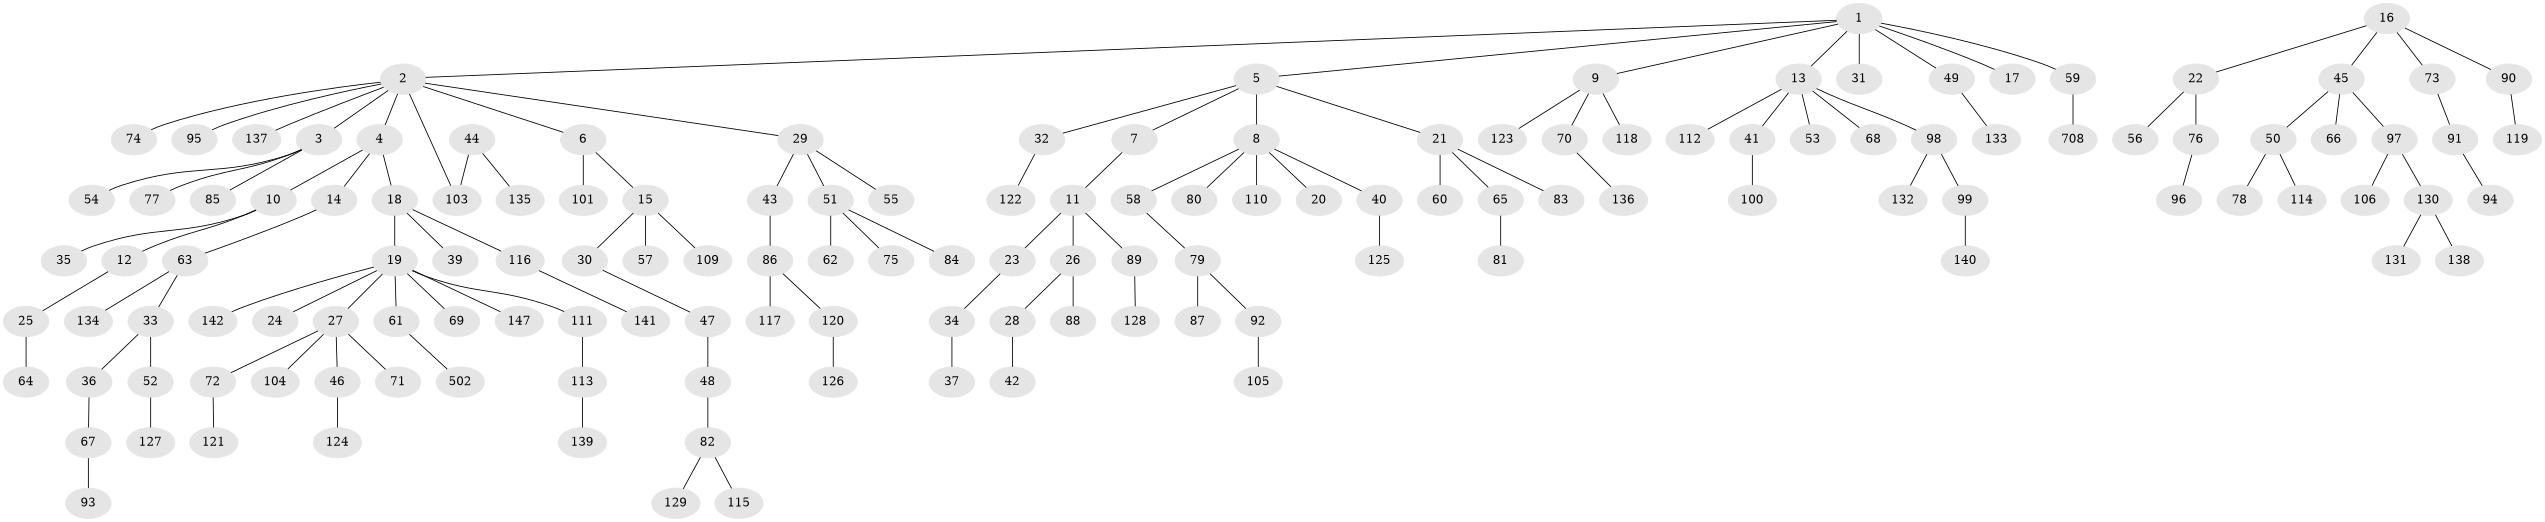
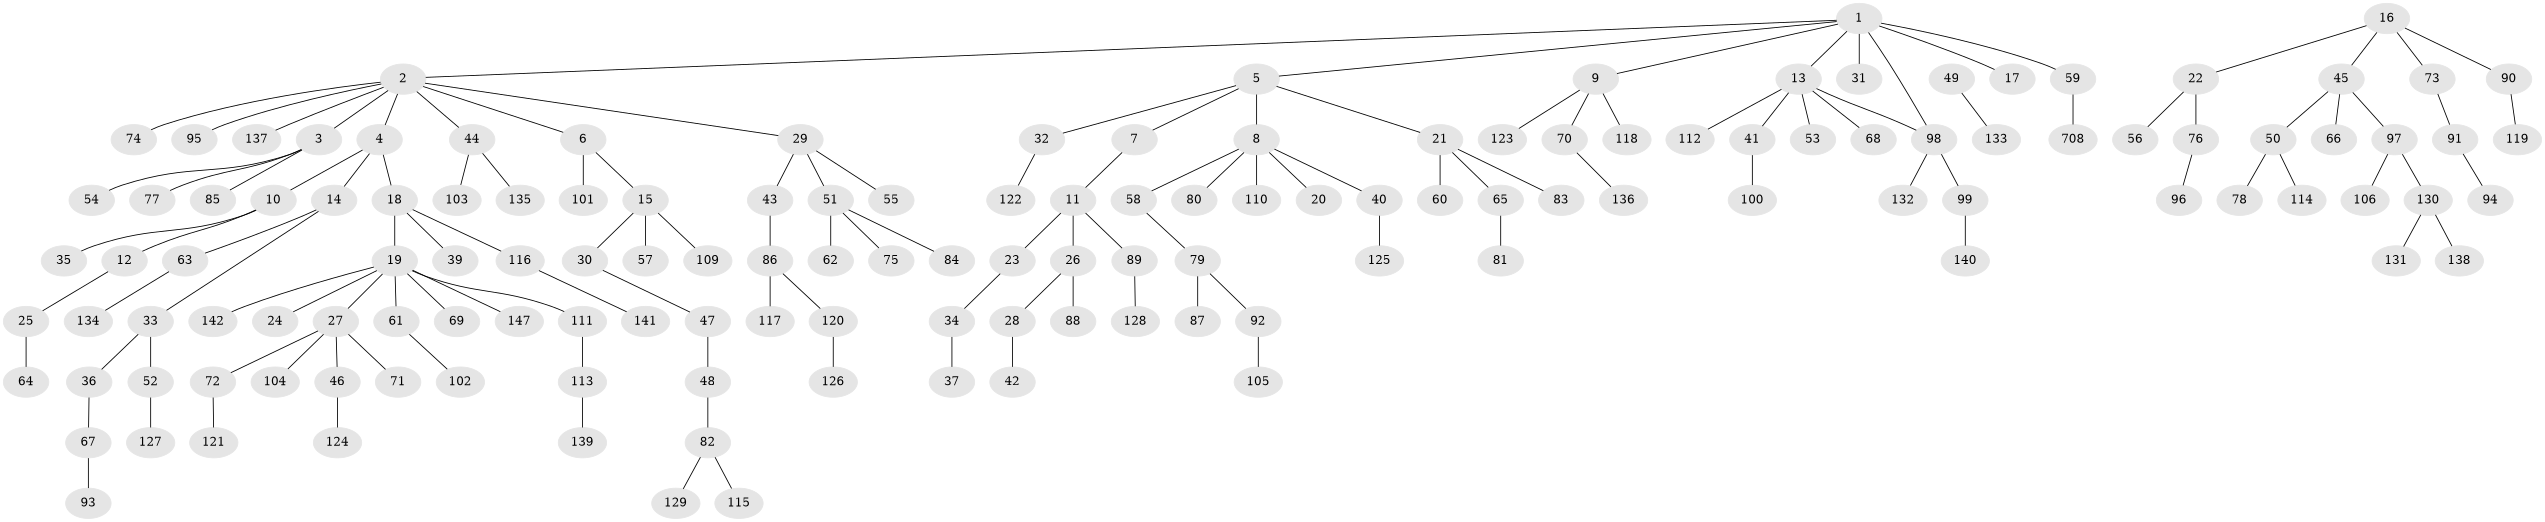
edge "1" -- "49": now "1" -- "98"
edge "2" -- "103": now "2" -- "44"
edge "63" -- "33": now "14" -- "33"
node "502": label "502" -> "102"
